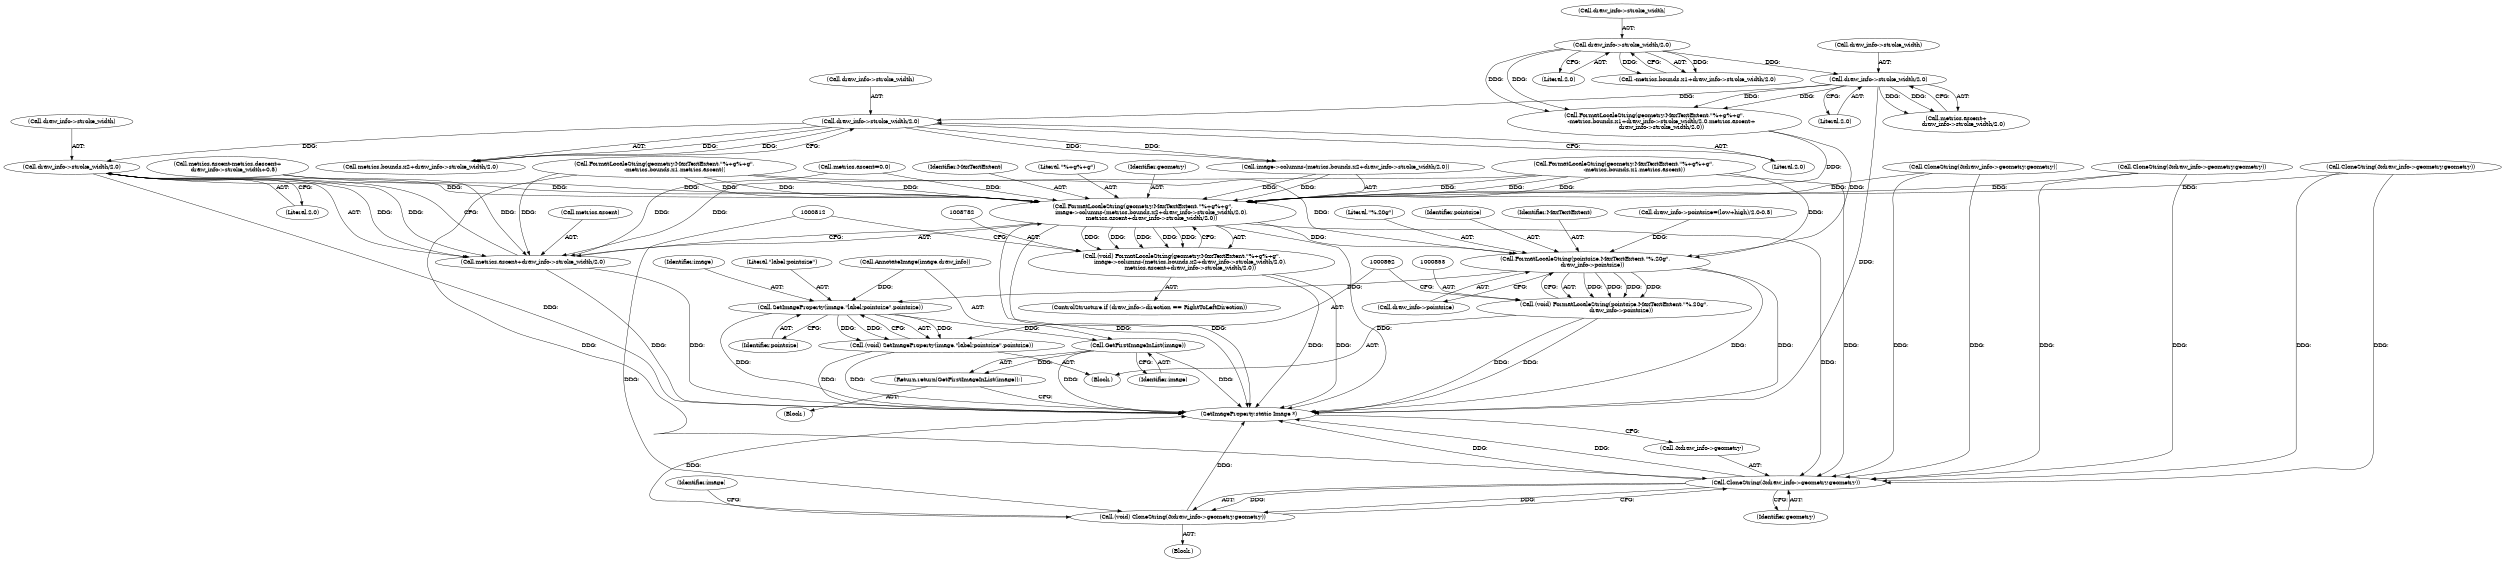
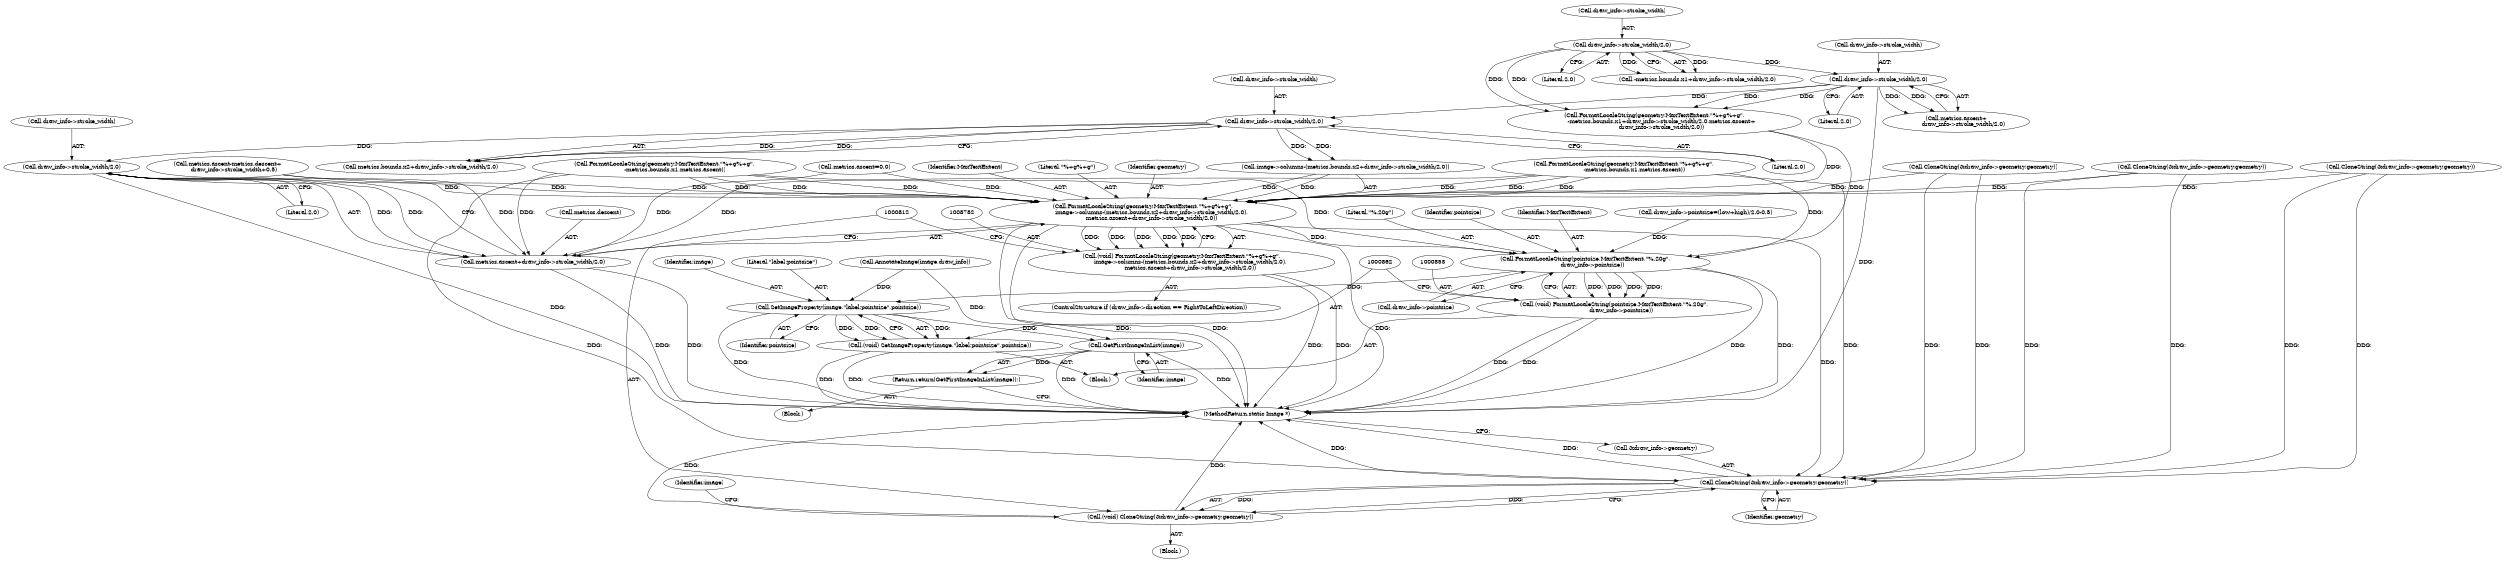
node "(Call,metrics.ascent)": label "(Call,metrics.ascent)" -> "(Call,metrics.descent)"
edge "(Call,AnnotateImage(image,draw_info))" -> "(Call,GetFirstImageInList(image))": label "AST: " -> "DDG: "
edge "1000812" -> "(Call,(void) CloneString(&draw_info->geometry,geometry))": label "DDG: " -> "AST: "
node "(SetImageProperty,static Image *)": label "(SetImageProperty,static Image *)" -> "(MethodReturn,static Image *)"
